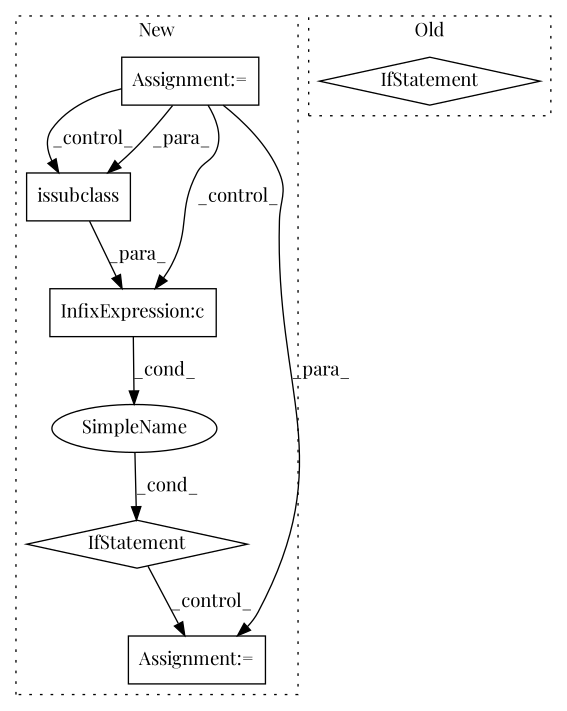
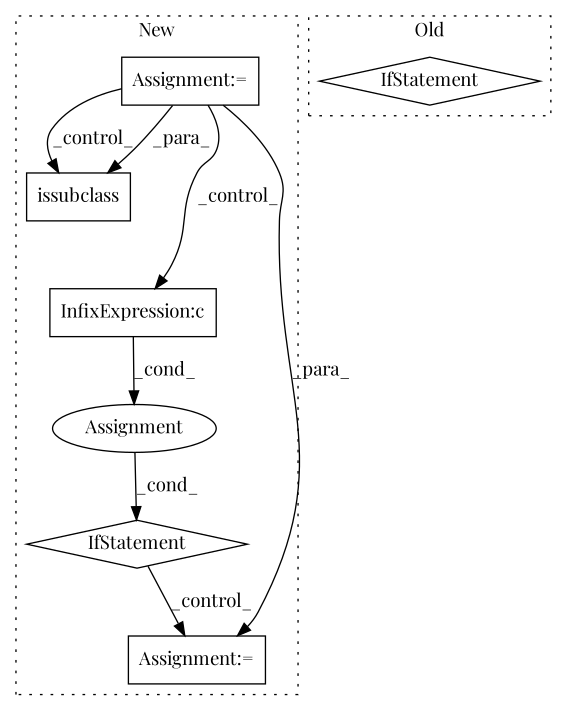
edge "issubclass" -> "InfixExpression:c": removed, label "_para_"
node "SimpleName": label "SimpleName" -> "Assignment"
